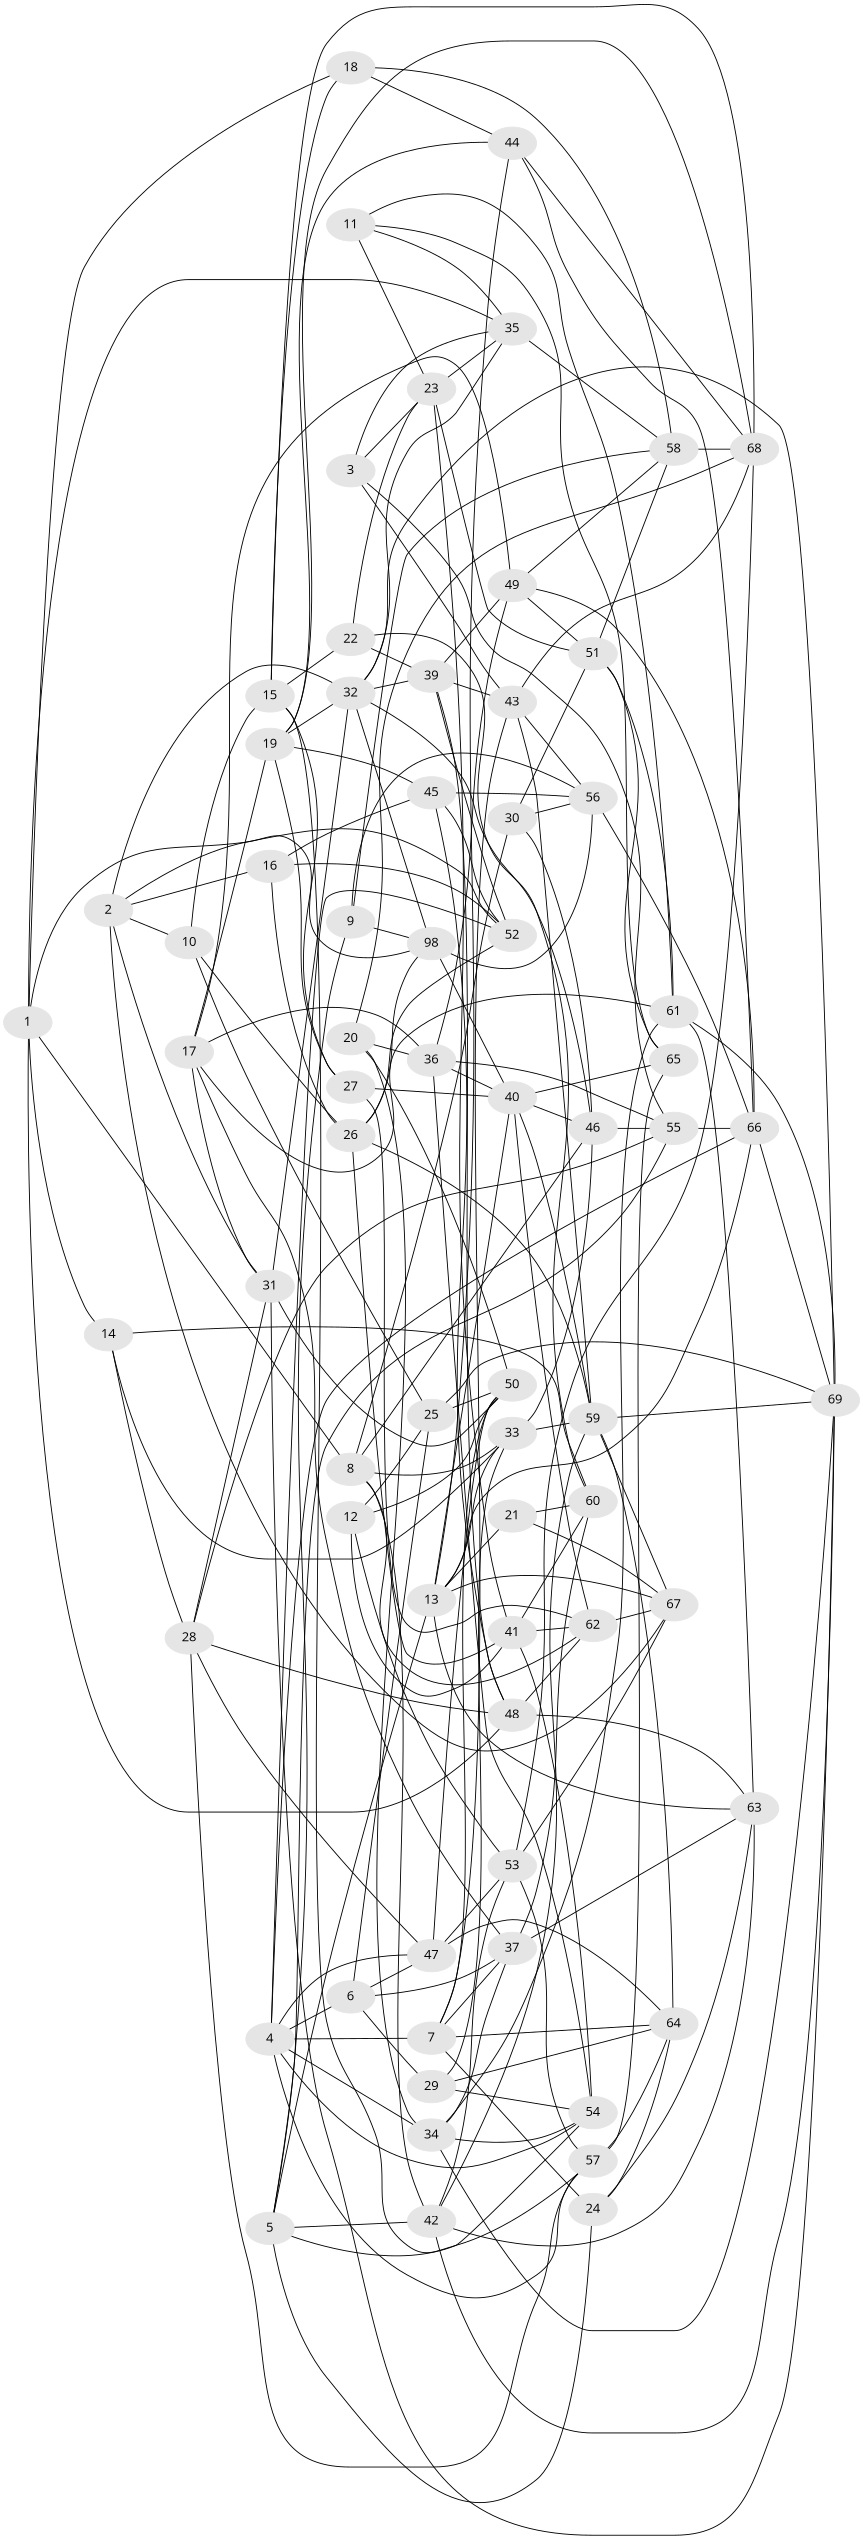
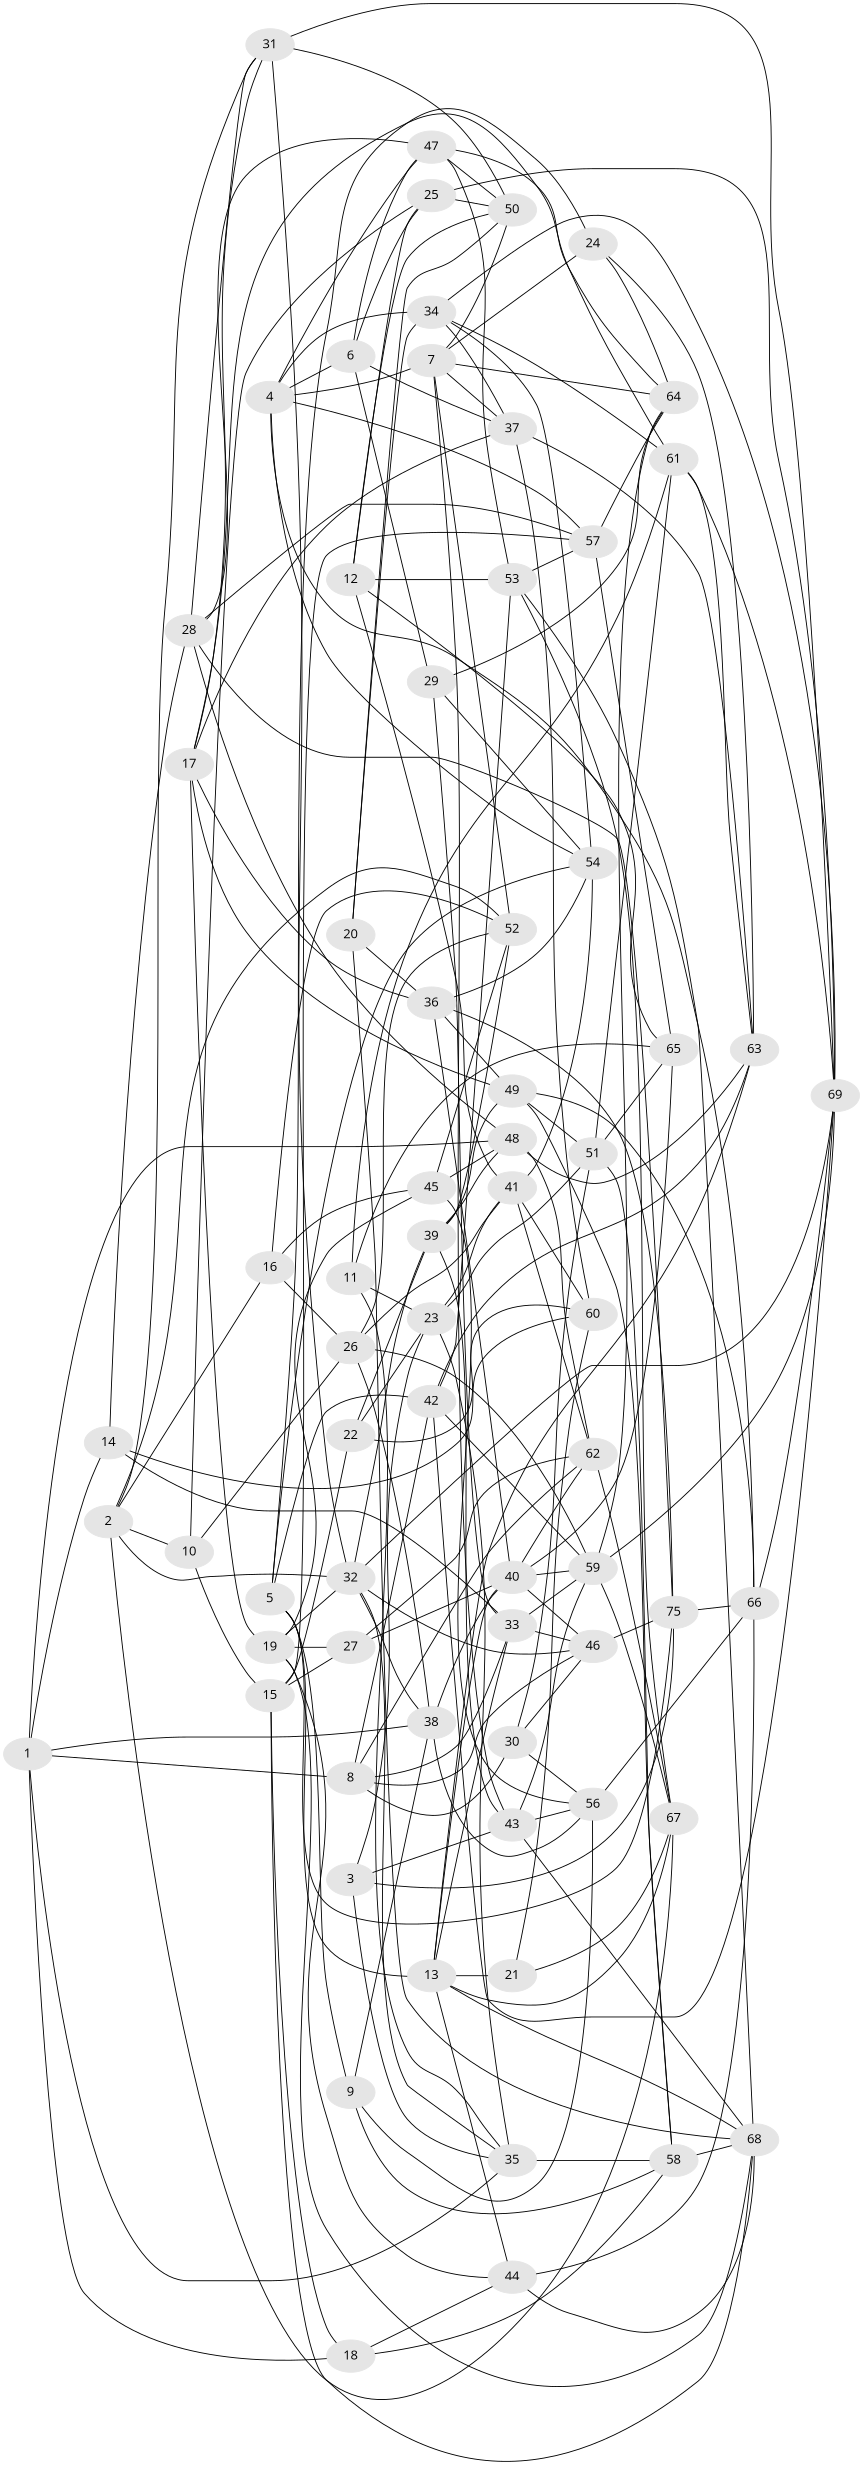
edge "12" -- "65": added
node "98": label "98" -> "38"
node "55": label "55" -> "75"
edge "66" -- "13": now "68" -- "13"
edge "52" -- "4": now "52" -- "7"
